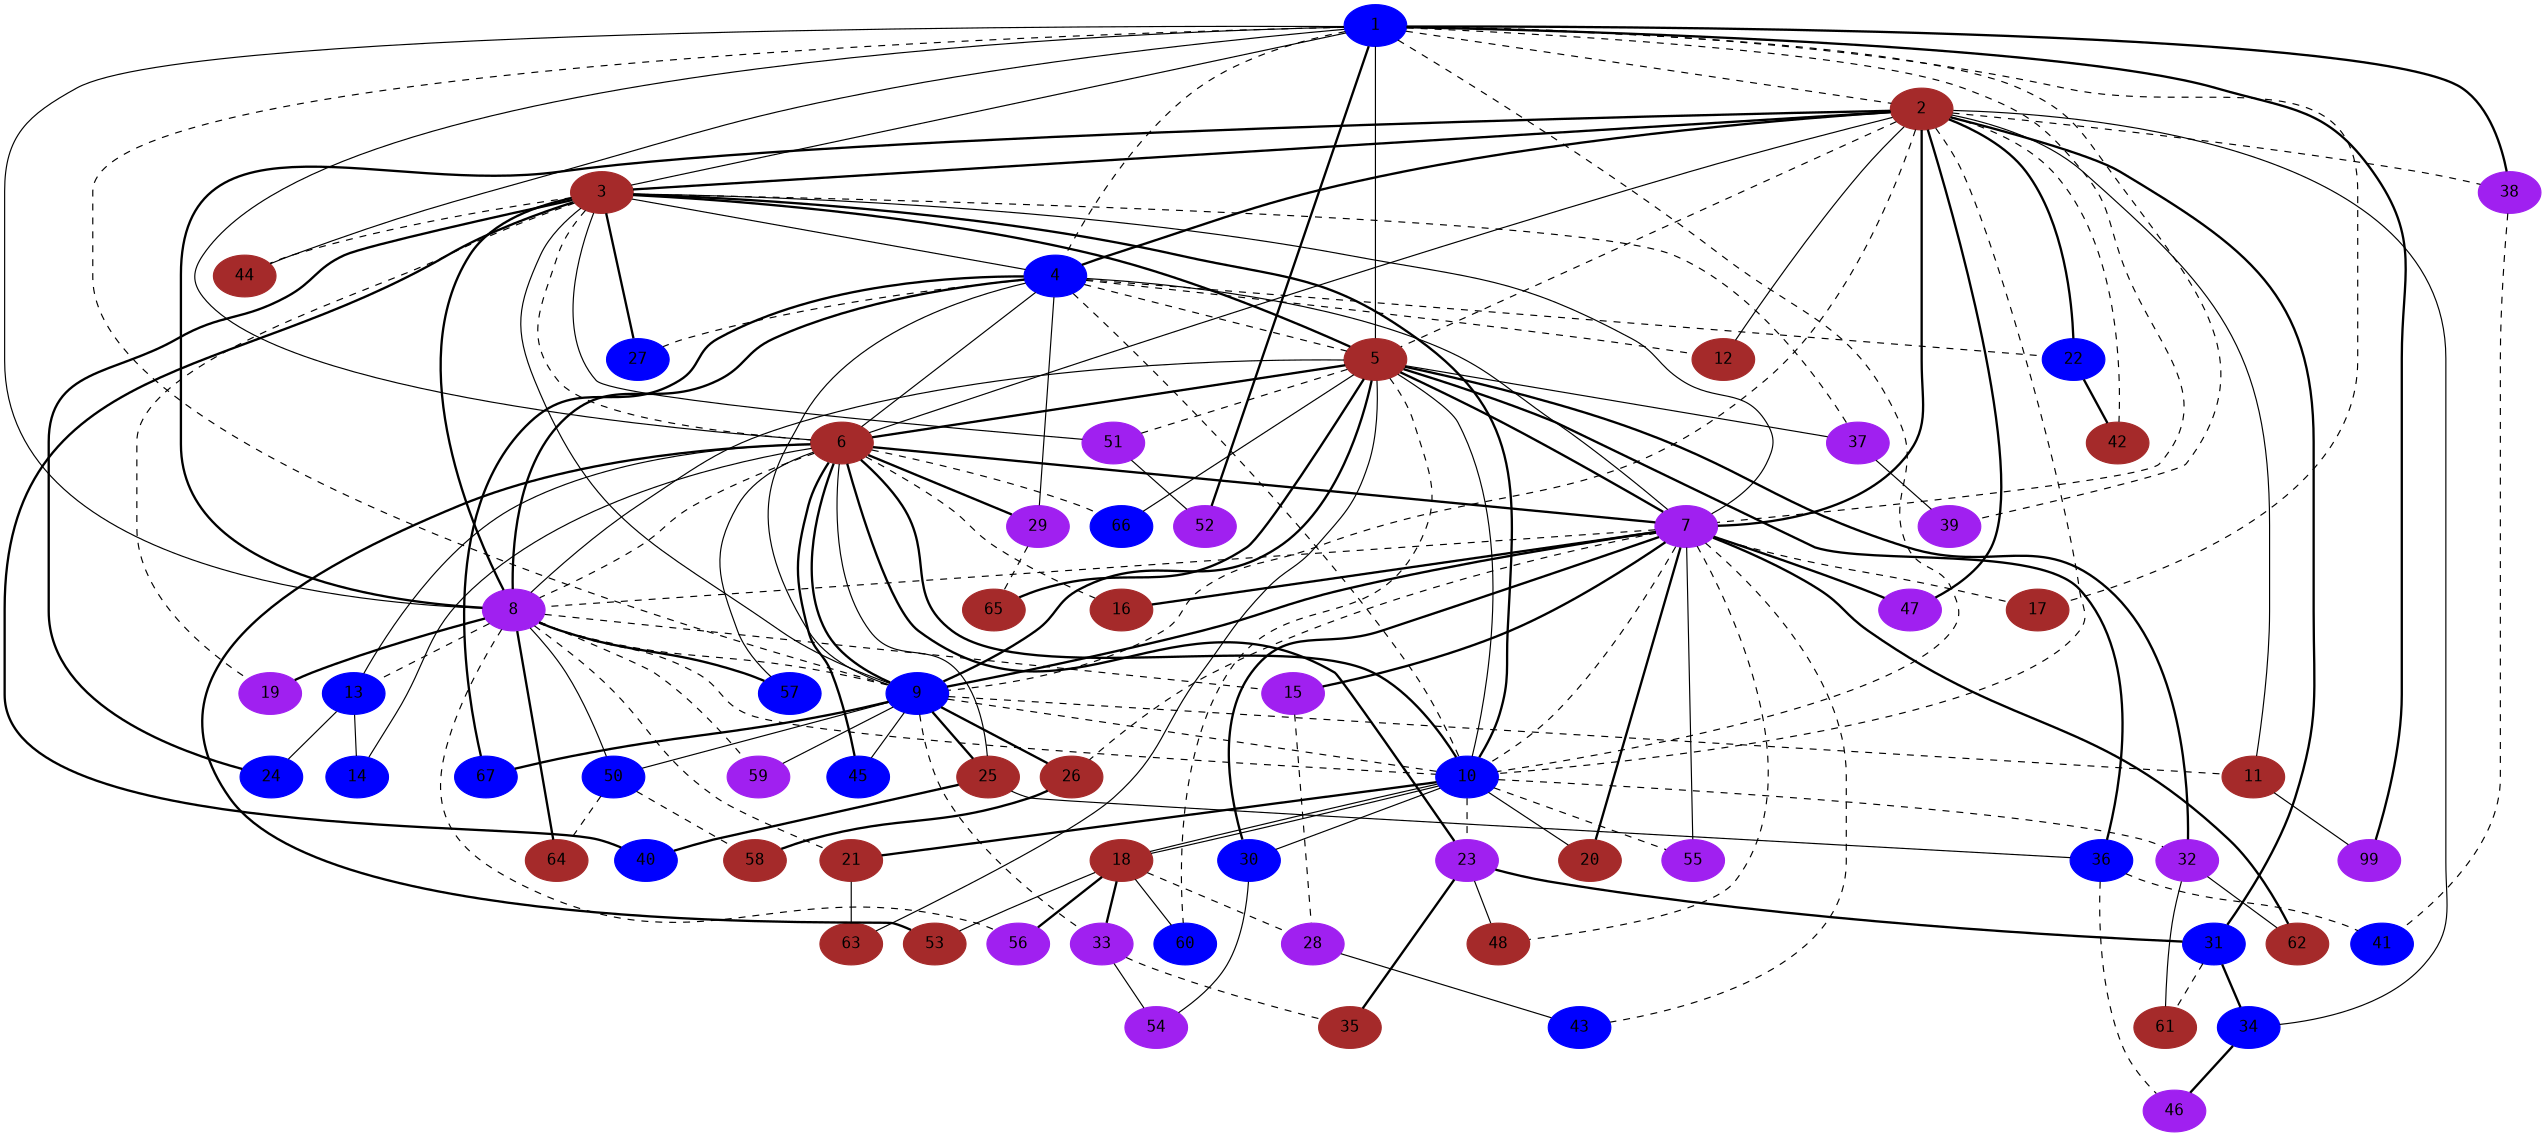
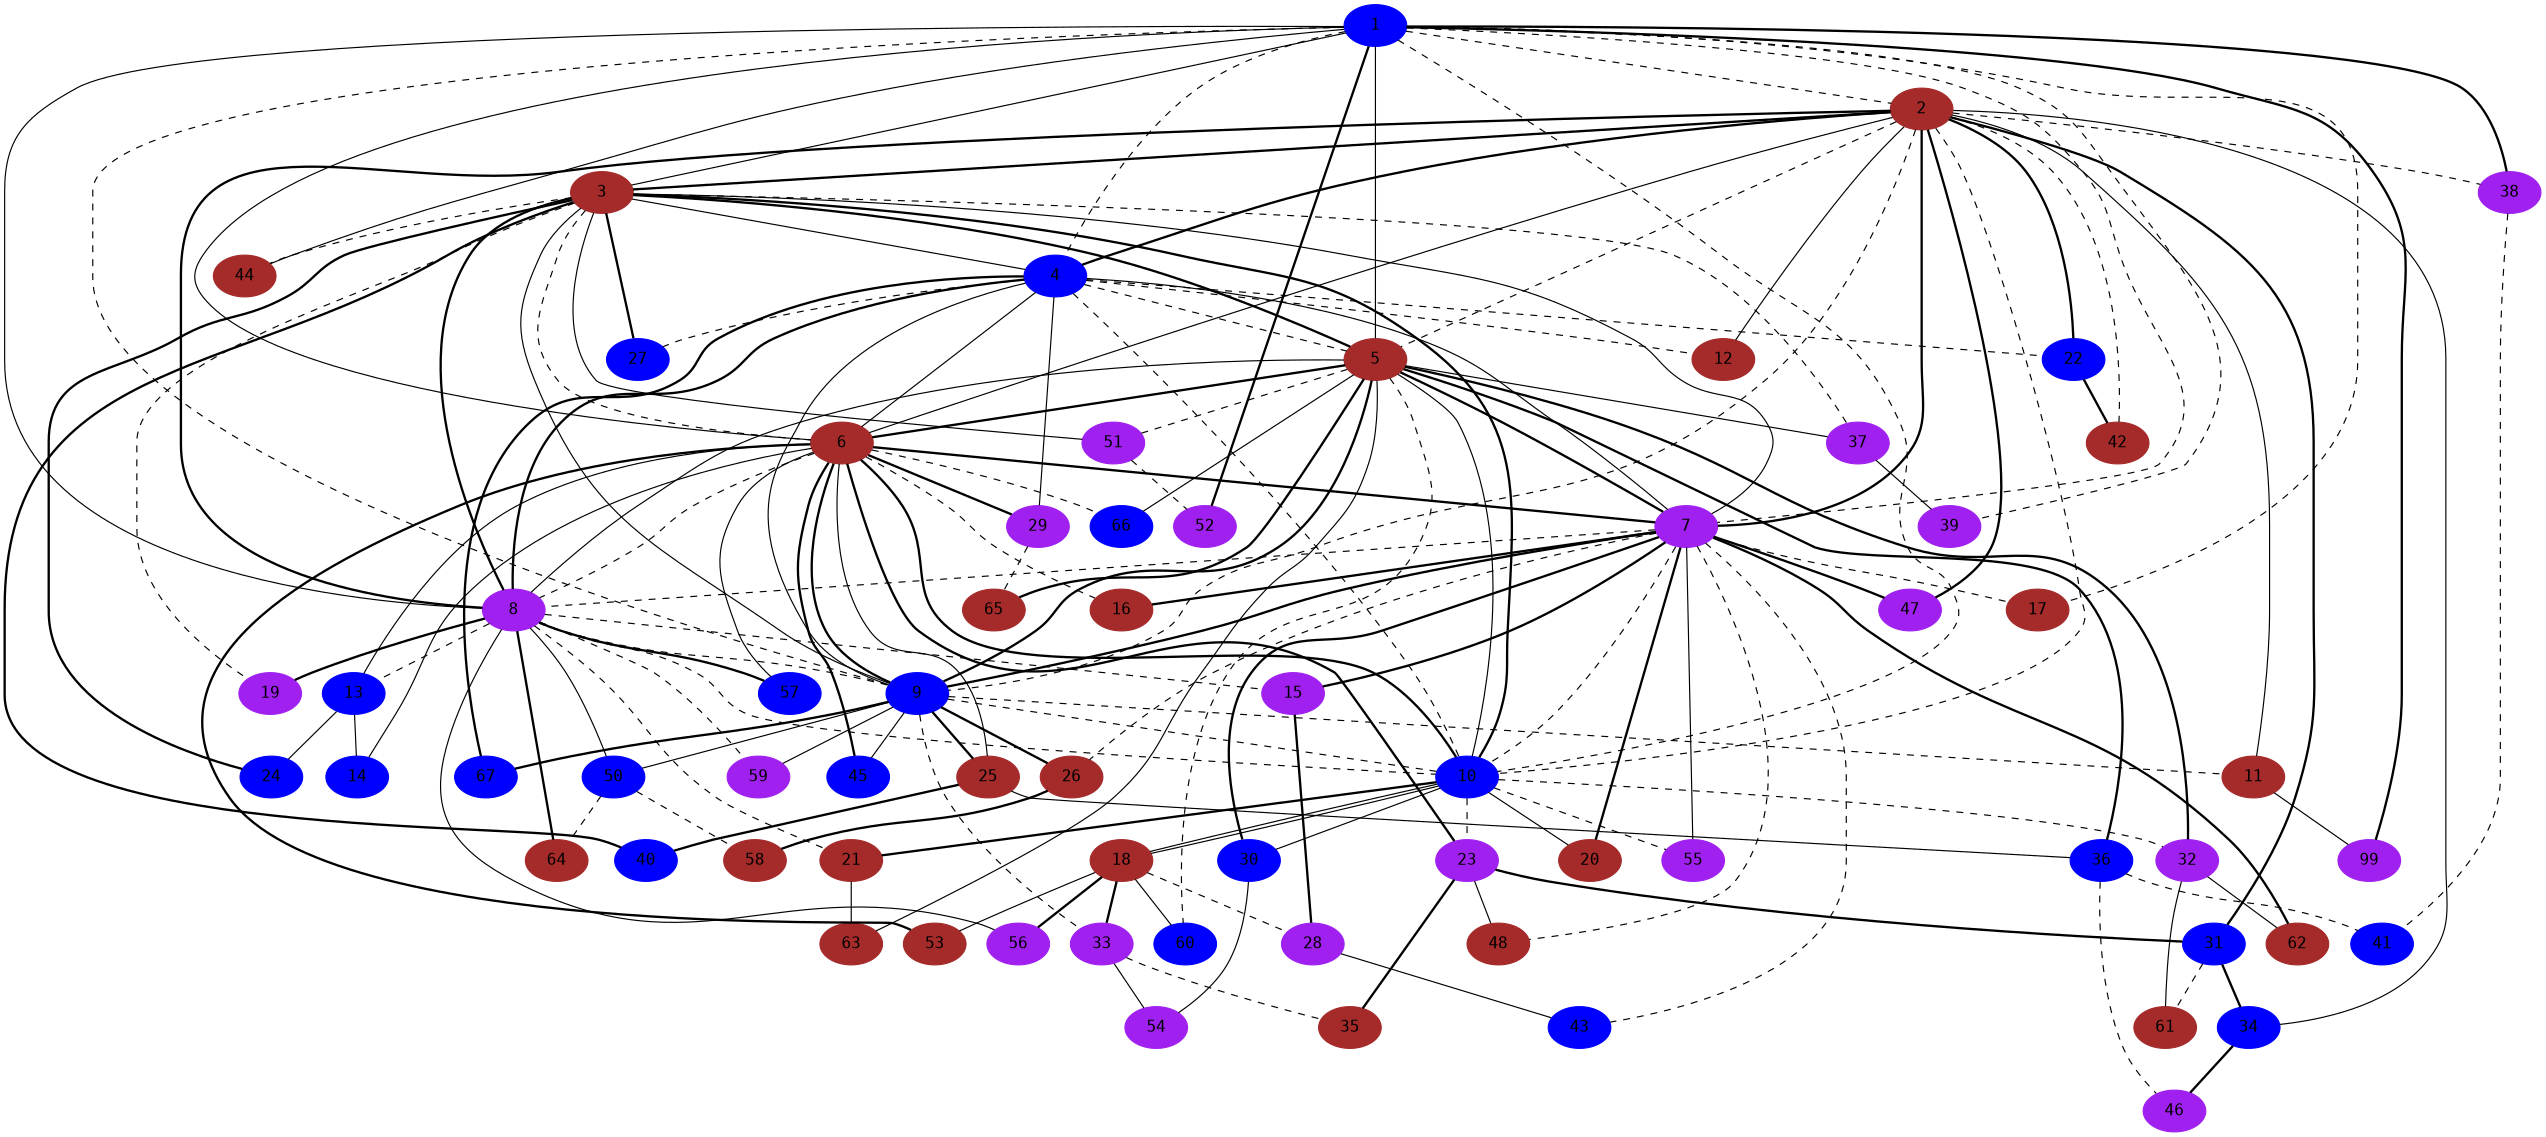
edge "51" -- "52": style solid -> dashed
edge "15" -- "28": style dashed -> bold
edge "8" -- "56": style dashed -> solid
